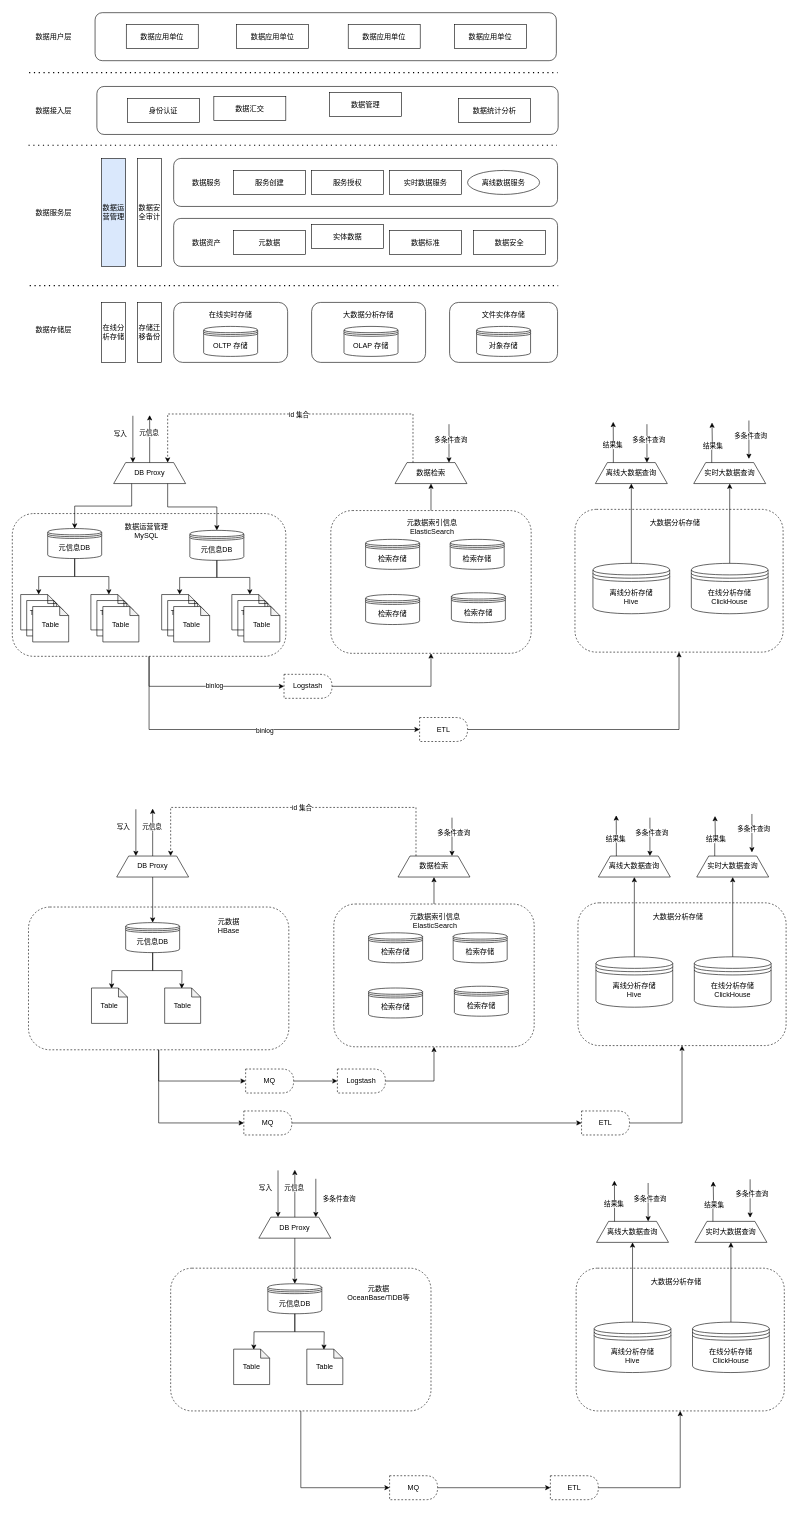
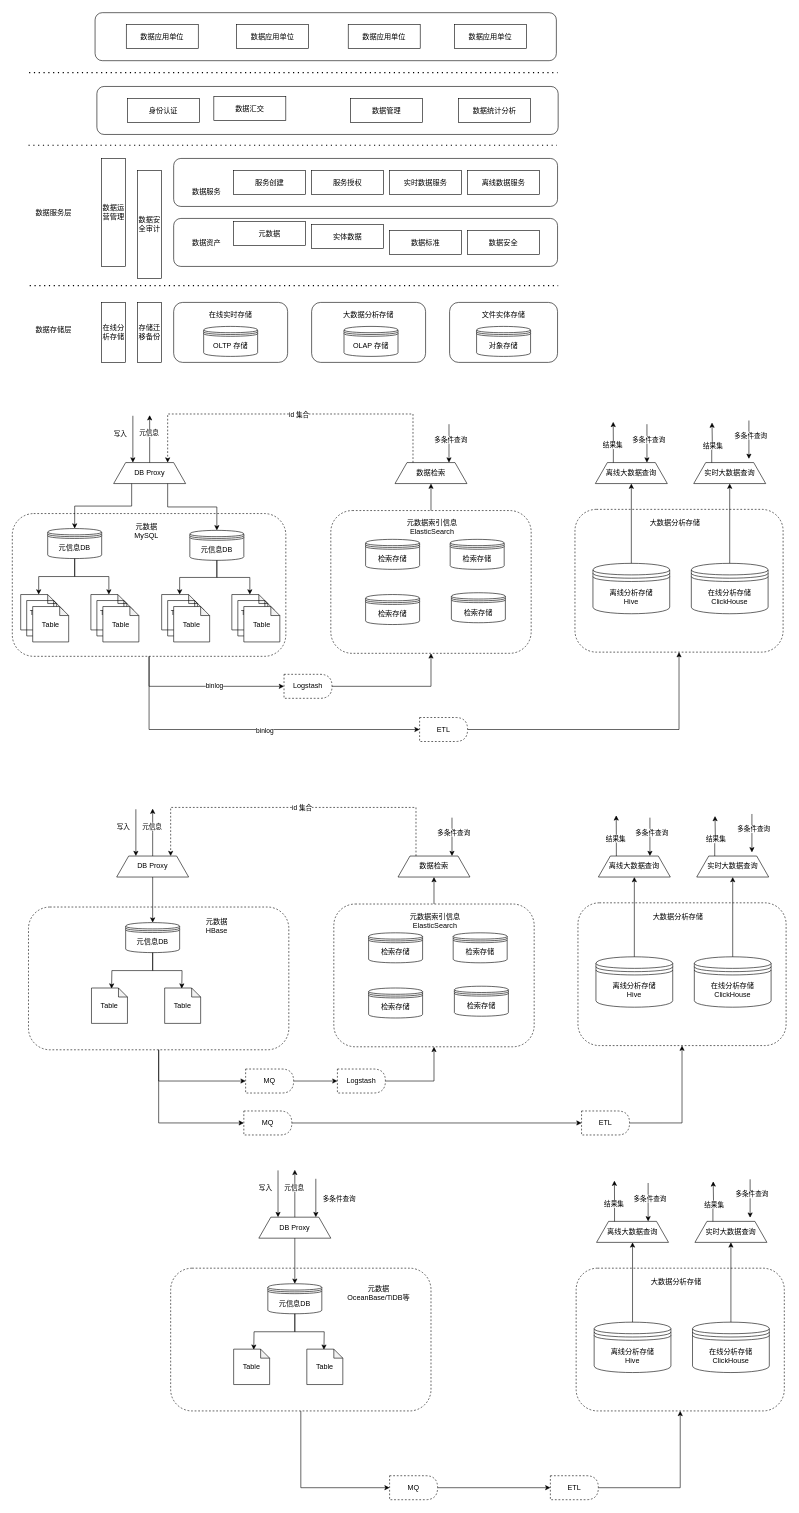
node "数据用户层": removed
node "数据管理": moved (366, 104) -> (387, 110)
node "数据接入层": removed
node "数据服务": moved (207, 182) -> (207, 191)
node "离线数据服务": shape ellipse -> rectangle
node "数据运营管理": fillcolor #dae8fc -> #ffffff
node "数据安全审计": moved (150, 212) -> (150, 224)
node "元数据": moved (270, 242) -> (270, 233)
node "数据安全": moved (510, 242) -> (504, 242)
node "数据运营管理 MySQL": label "数据运营管理 MySQL" -> "元数据 MySQL"
node "元数据 HBase": moved (229, 926) -> (217, 926)
